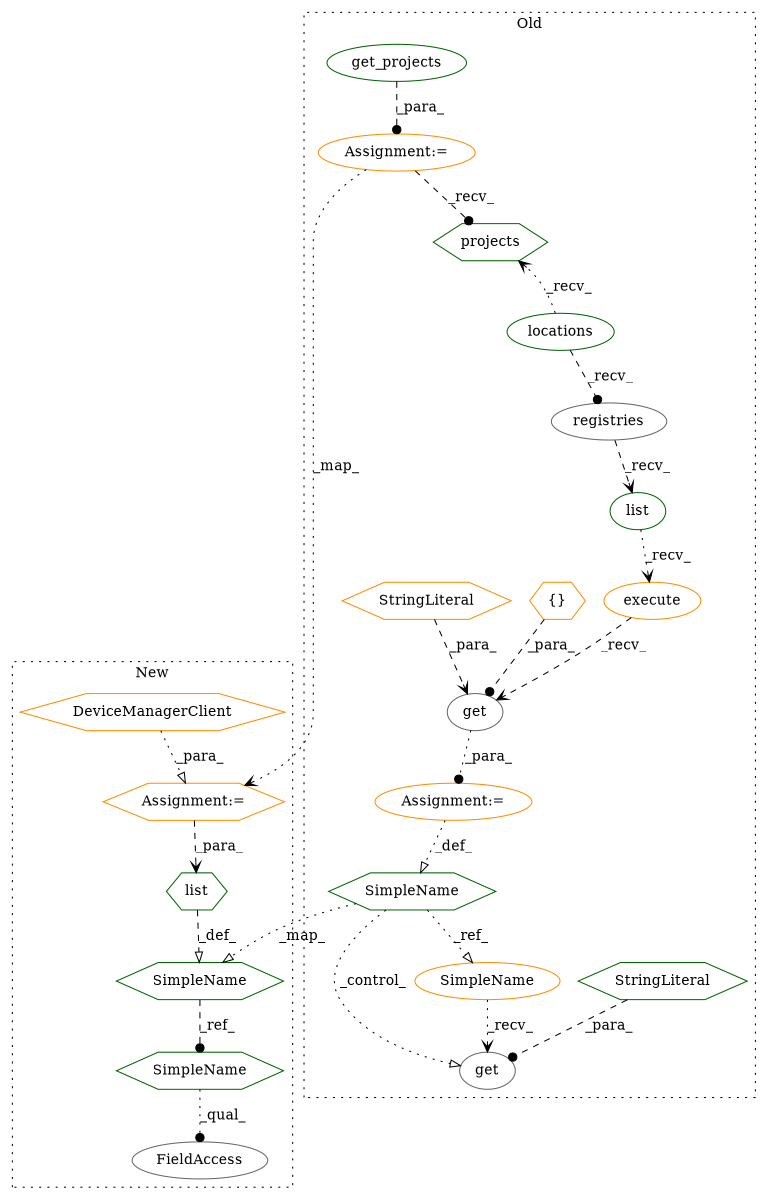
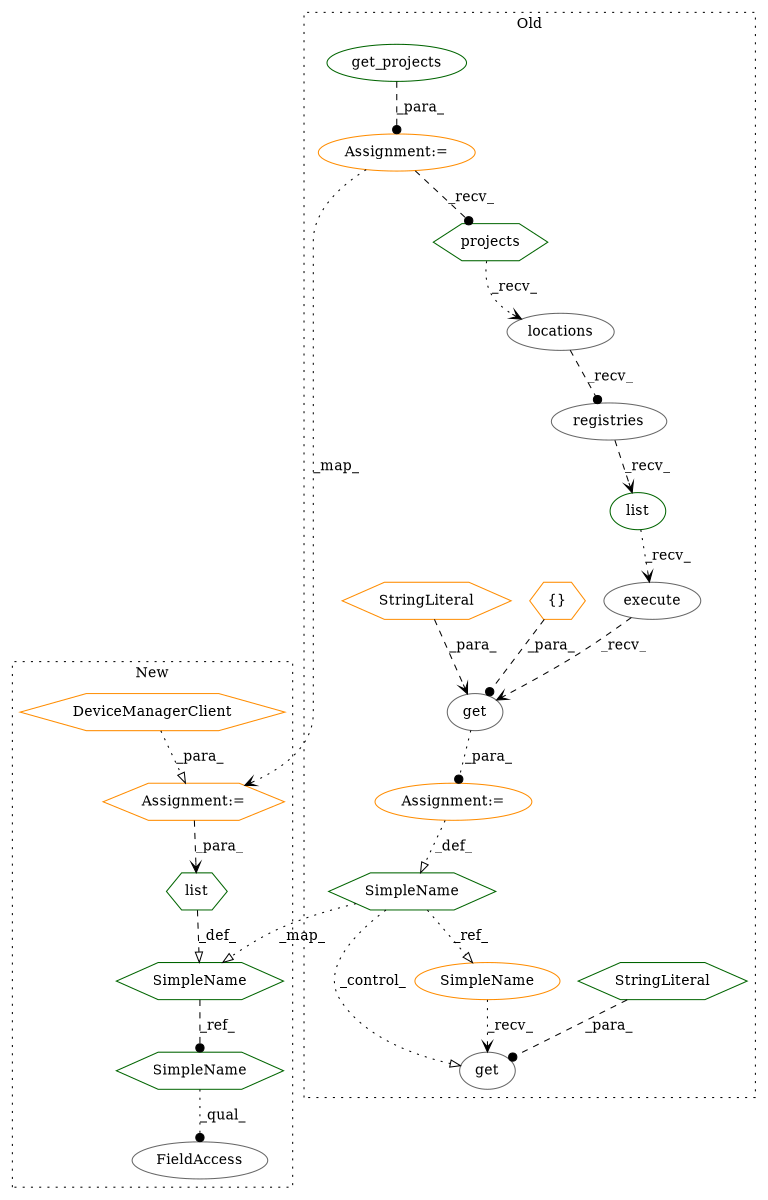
edge "locations" -> "projects": reversed
node "locations": color darkgreen -> gray40
node "execute": color darkorange -> gray40
